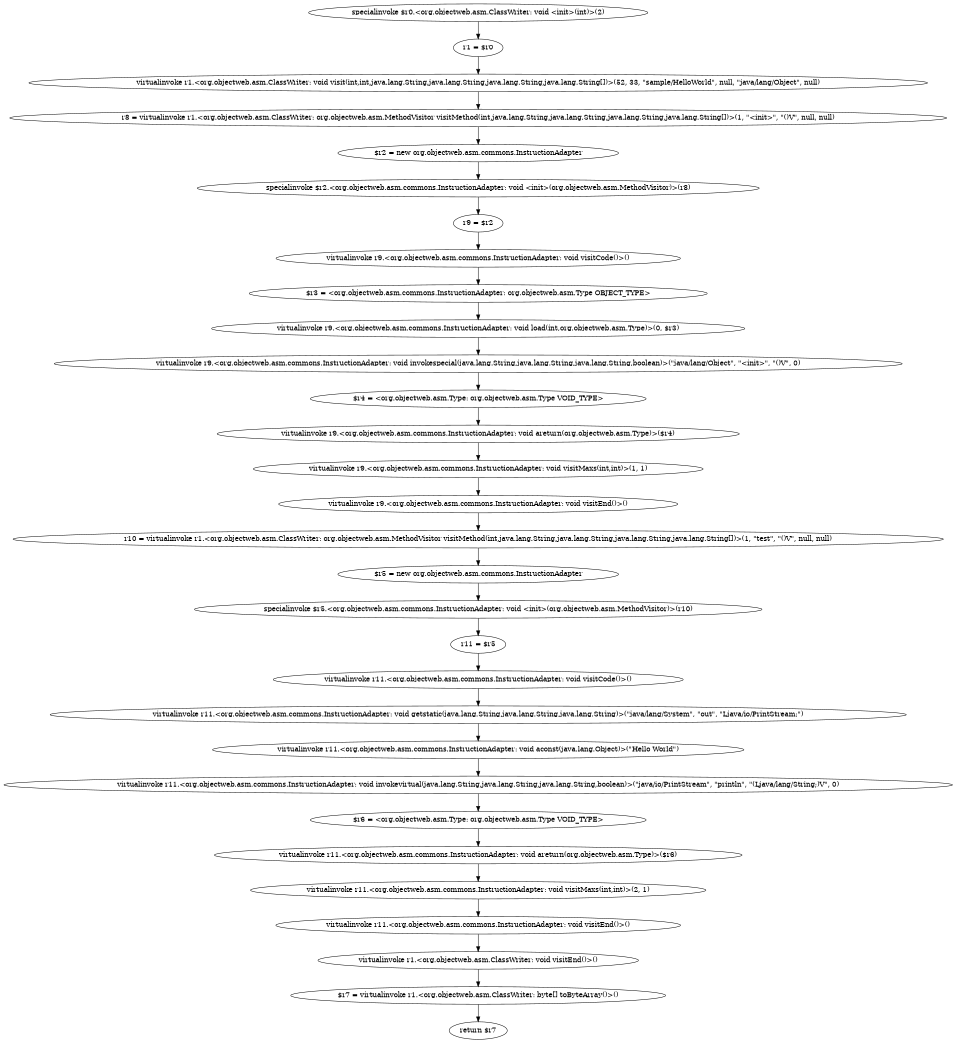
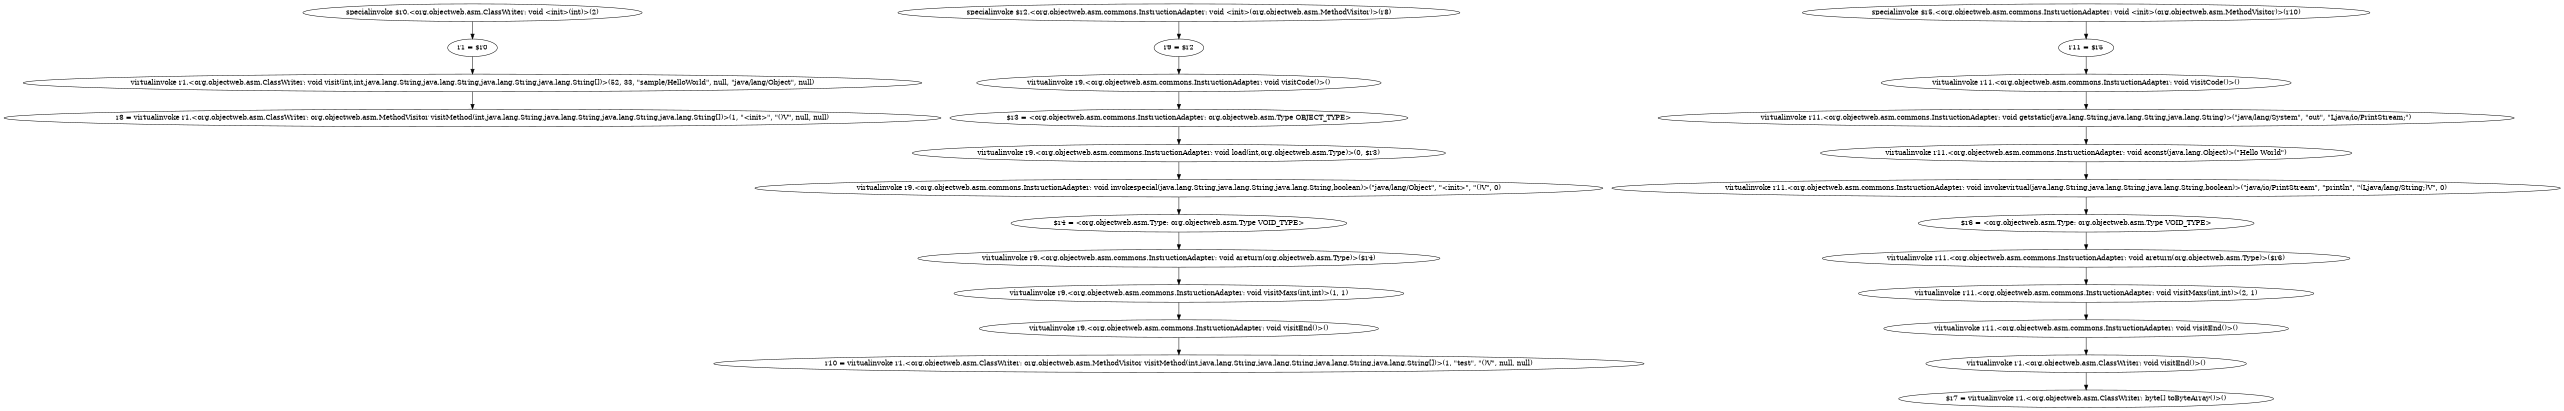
node "$r2 = new org.objectweb.asm.commons.InstructionAdapter": removed
node "$r5 = new org.objectweb.asm.commons.InstructionAdapter": removed
node "return $r7": removed
